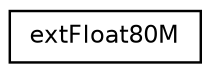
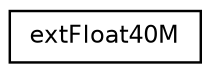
node "extFloat80M": label "extFloat80M" -> "extFloat40M"
